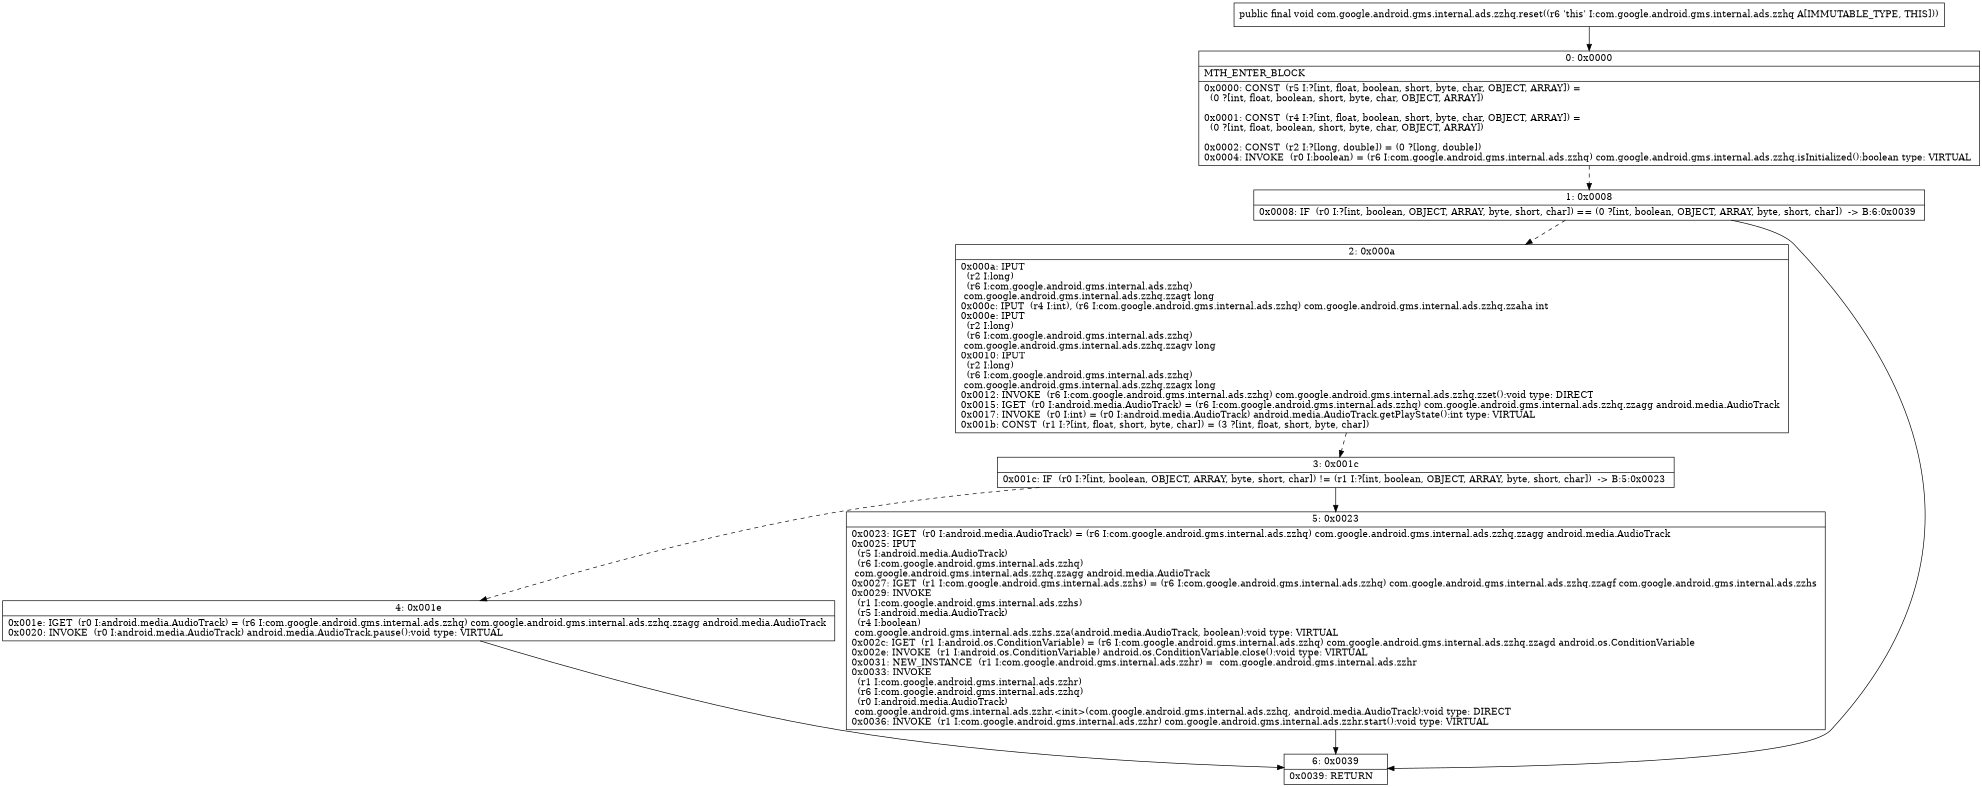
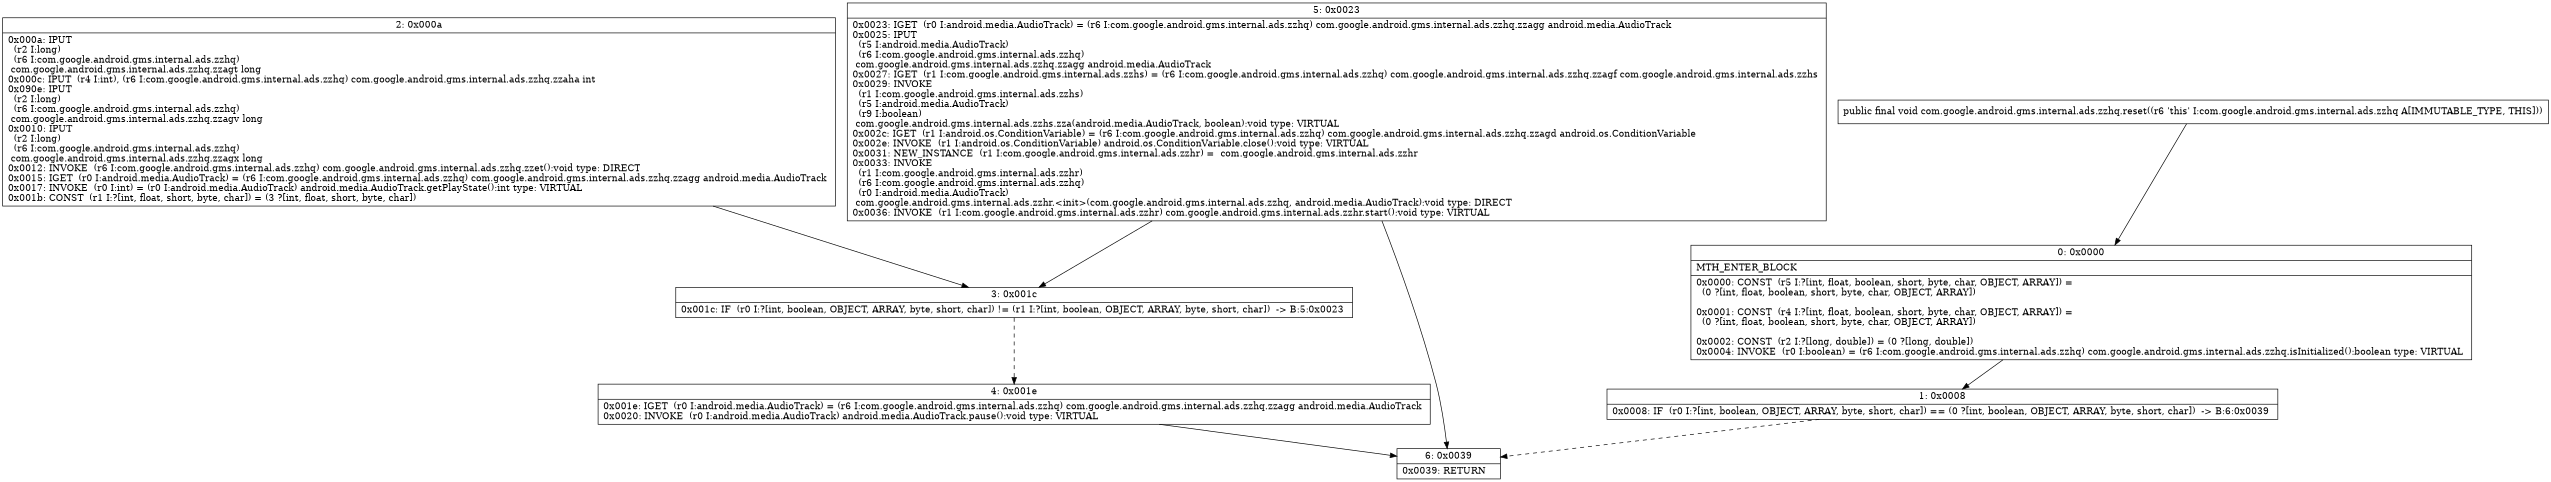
edge "0: 0x0000" -> "1: 0x0008": style dashed -> solid
edge "1: 0x0008" -> "2: 0x000a": removed
node "2: 0x000a": text "0x000e: IPUT" -> "0x090e: IPUT"
edge "2: 0x000a" -> "3: 0x001c": style dashed -> solid
edge "3: 0x001c" -> "5: 0x0023": reversed
node "5: 0x0023": text "(r4 I:boolean)" -> "(r9 I:boolean)"
edge "1: 0x0008" -> "6: 0x0039": style solid -> dashed
